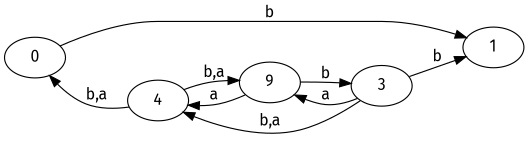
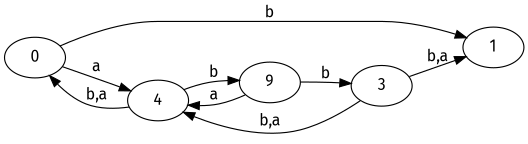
edge "3" -> "1": label "b" -> "b,a"
edge "4" -> "9": label "b,a" -> "b"
edge "0" -> "4": added, label "a"
edge "3" -> "9": removed, label "a"
